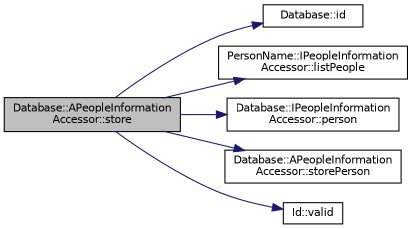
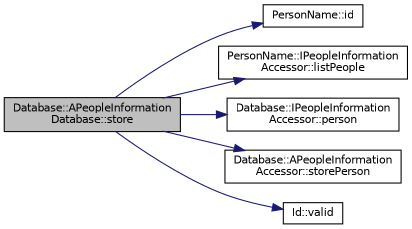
node "Database::id": label "Database::id" -> "PersonName::id"
node "Database::APeopleInformation Accessor::store": label "Database::APeopleInformation Accessor::store" -> "Database::APeopleInformation Database::store"
